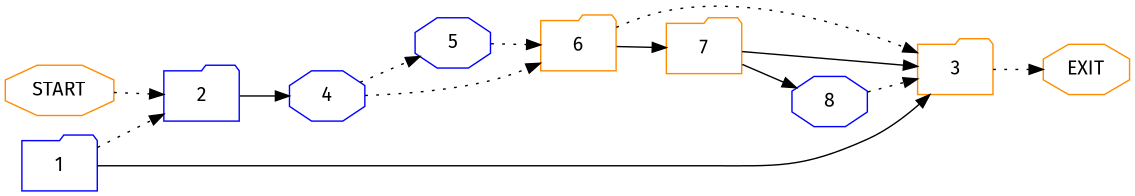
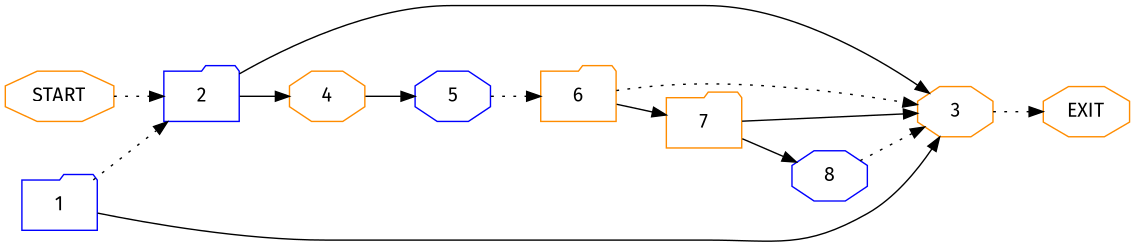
edge "2" -> "3": added
node "3": shape folder -> octagon
edge "4" -> "5": style dotted -> solid
edge "4" -> "6": removed
node "4": color blue -> darkorange
